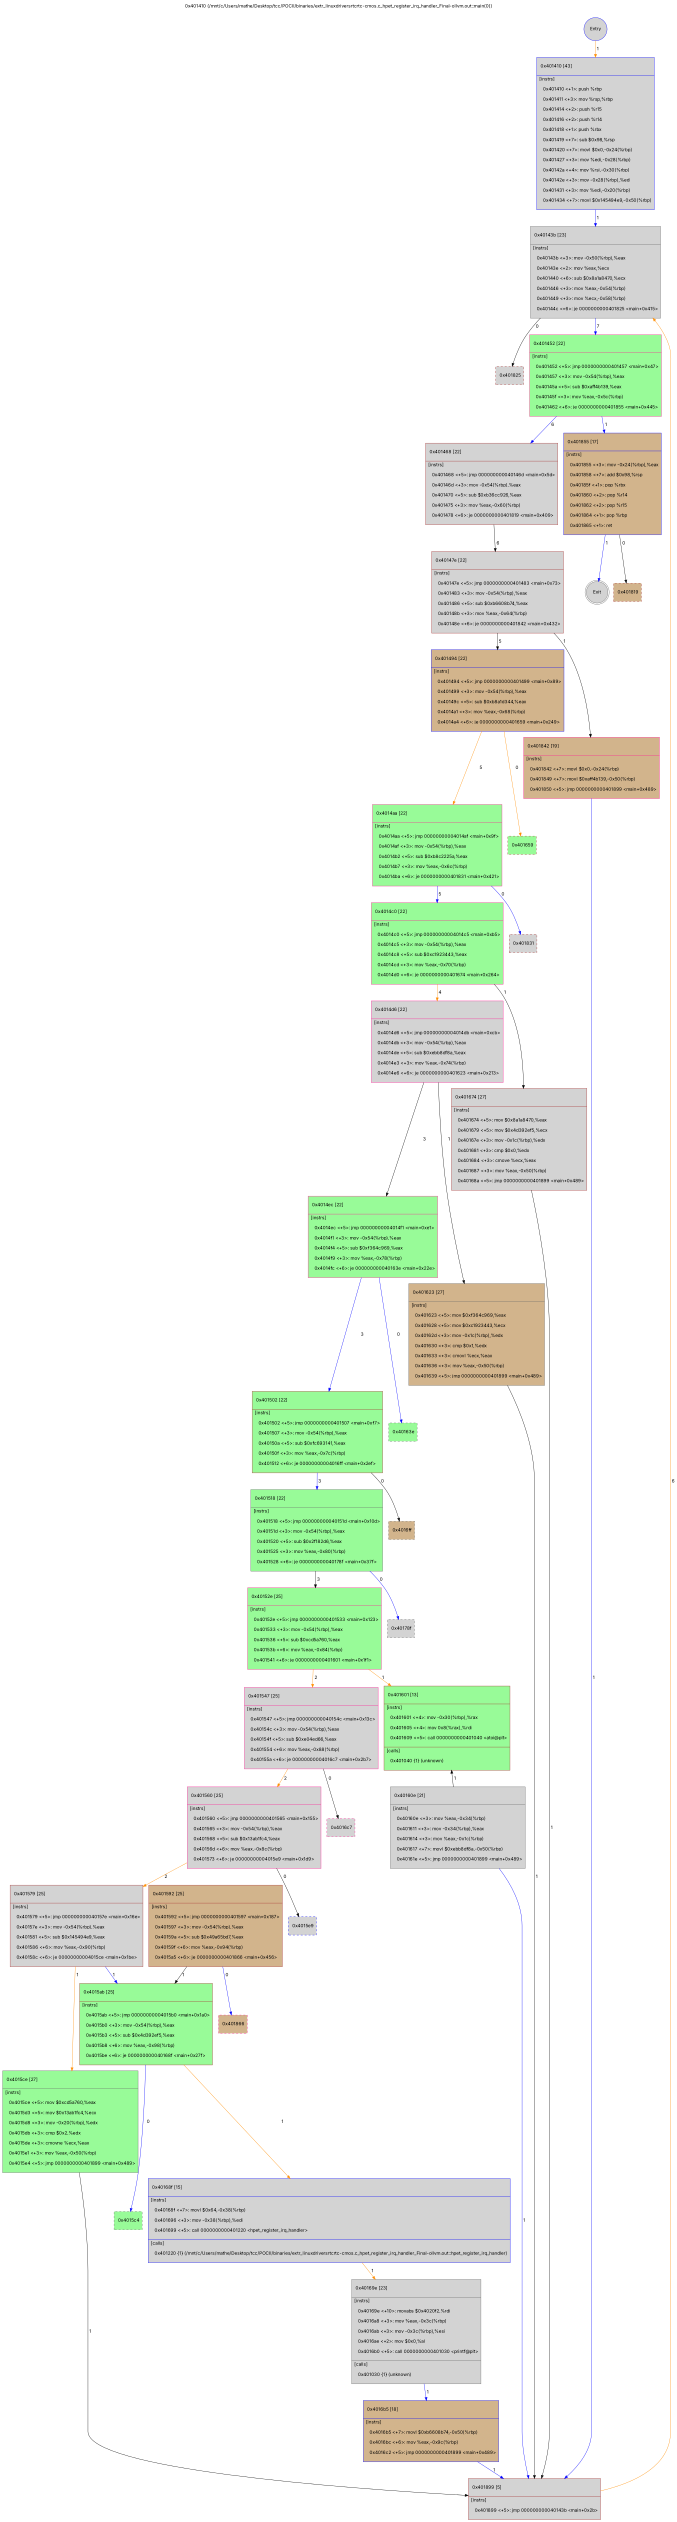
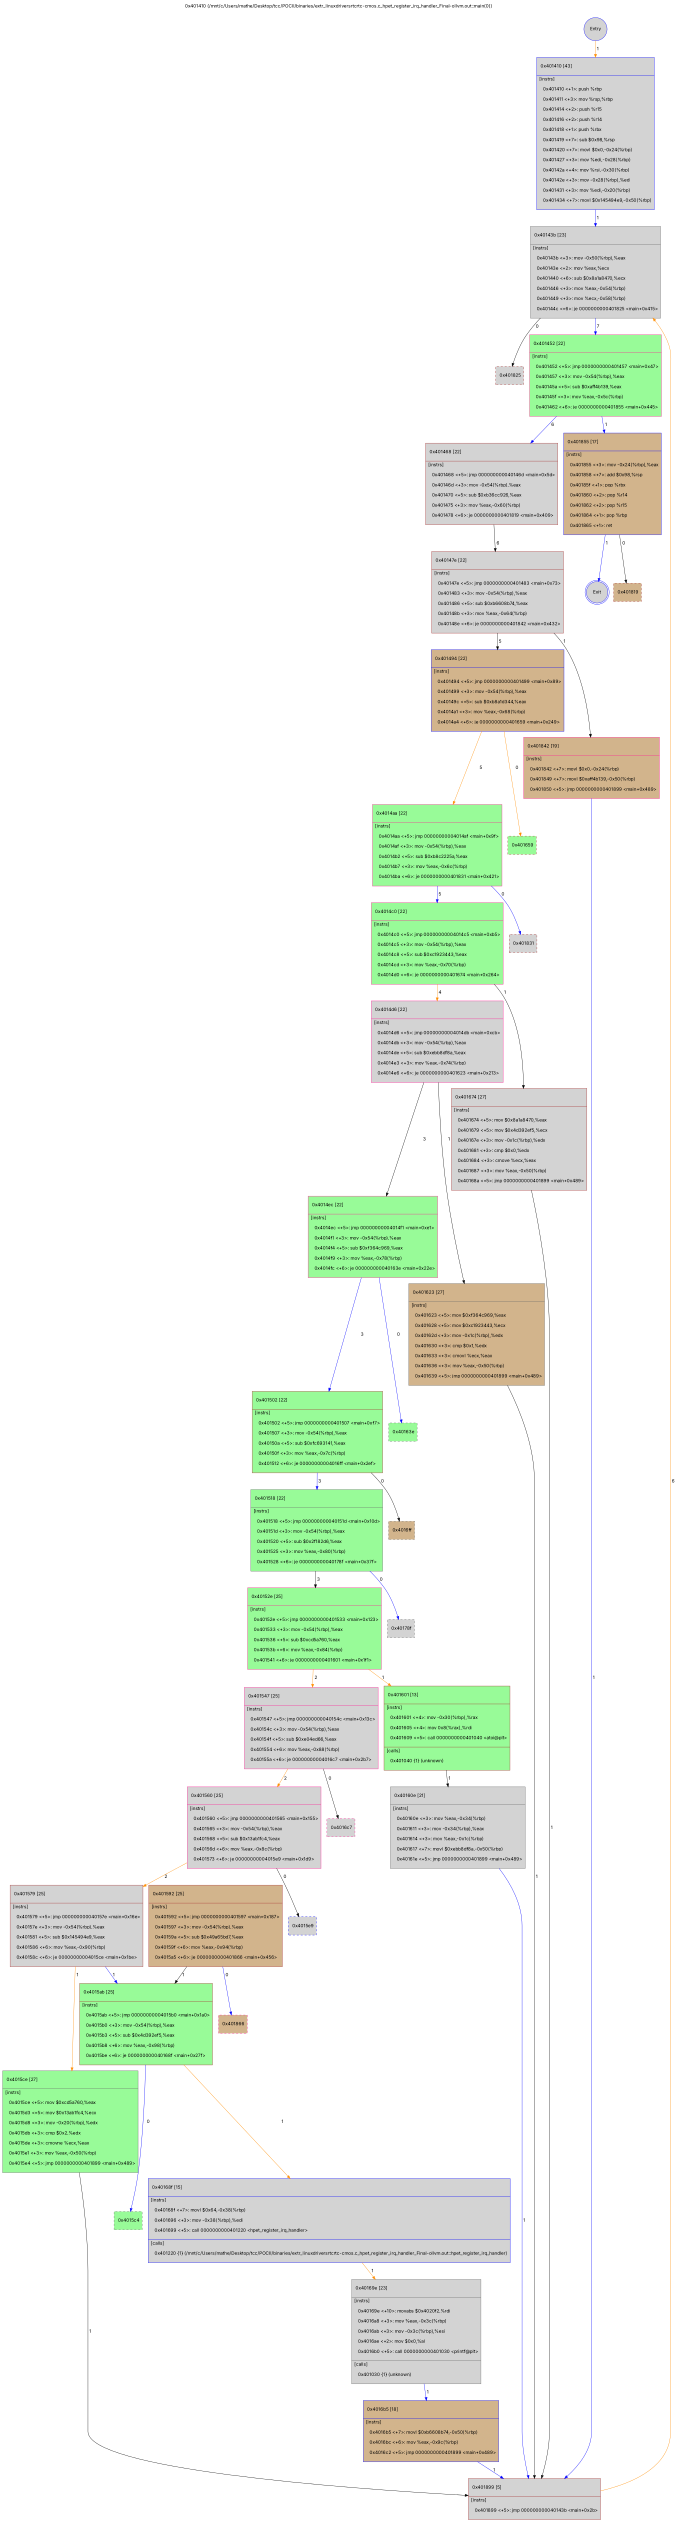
node "Exit": color gray40 -> blue
edge "0x40160e [21]" -> "0x401601 [13]": reversed
